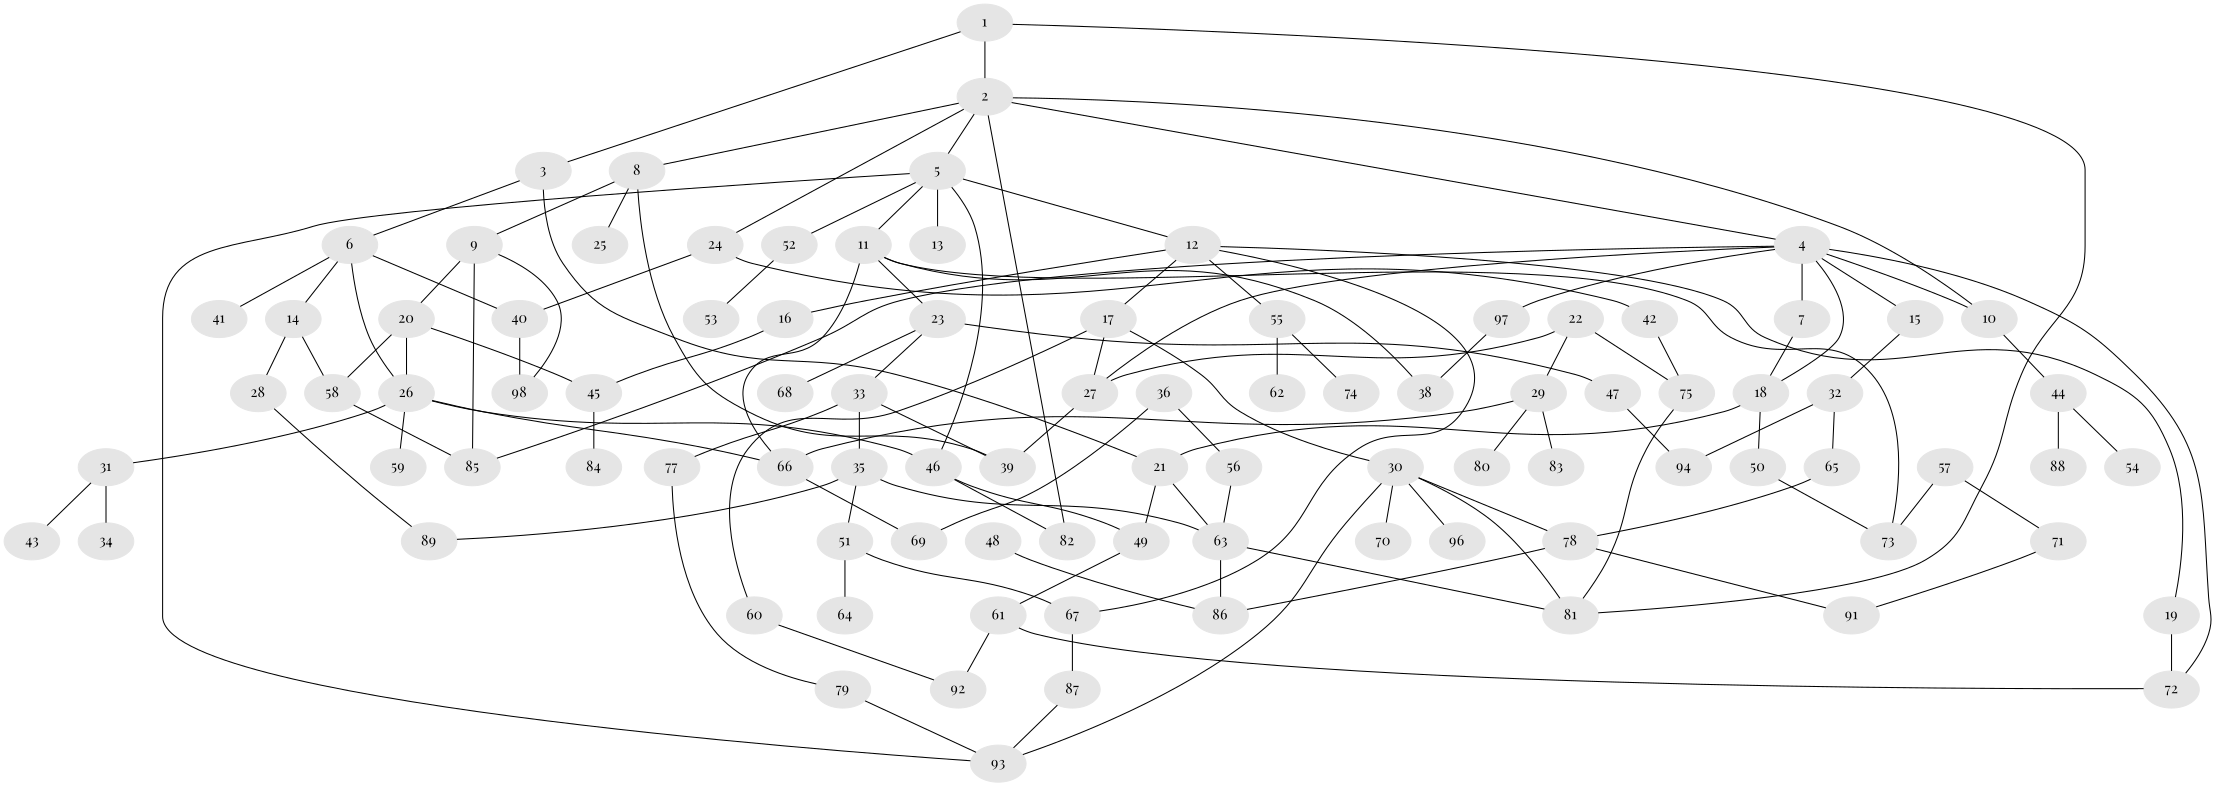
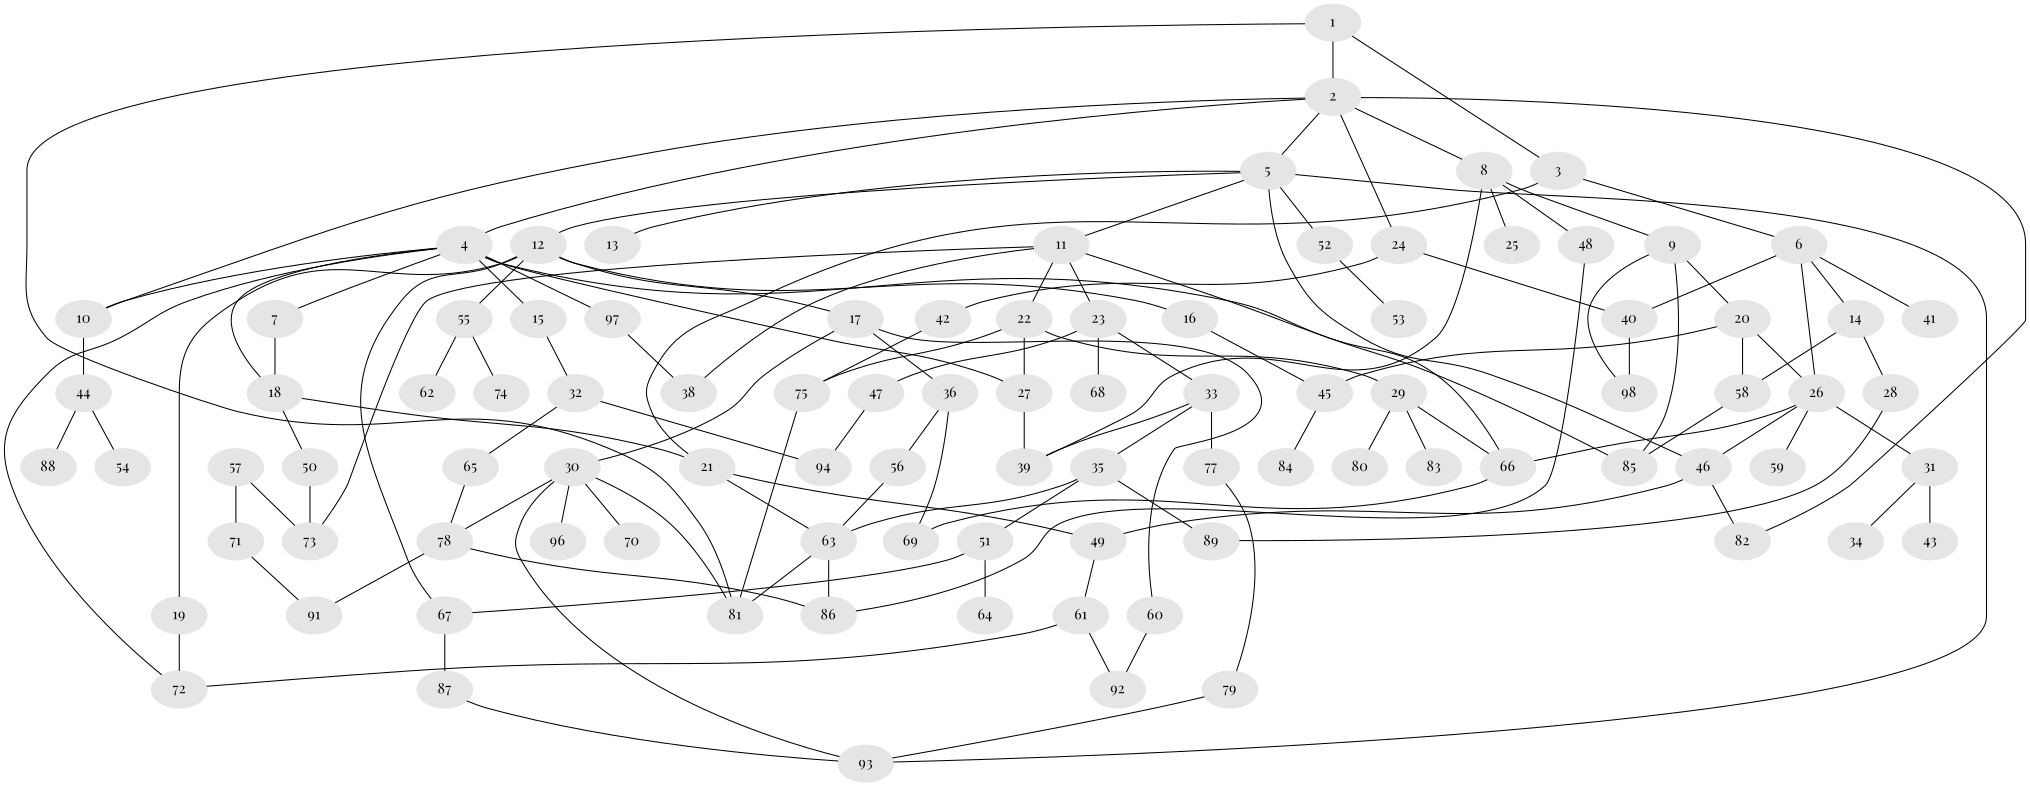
edge "8" -- "48": added
edge "11" -- "22": added
edge "17" -- "27": now "17" -- "36"
